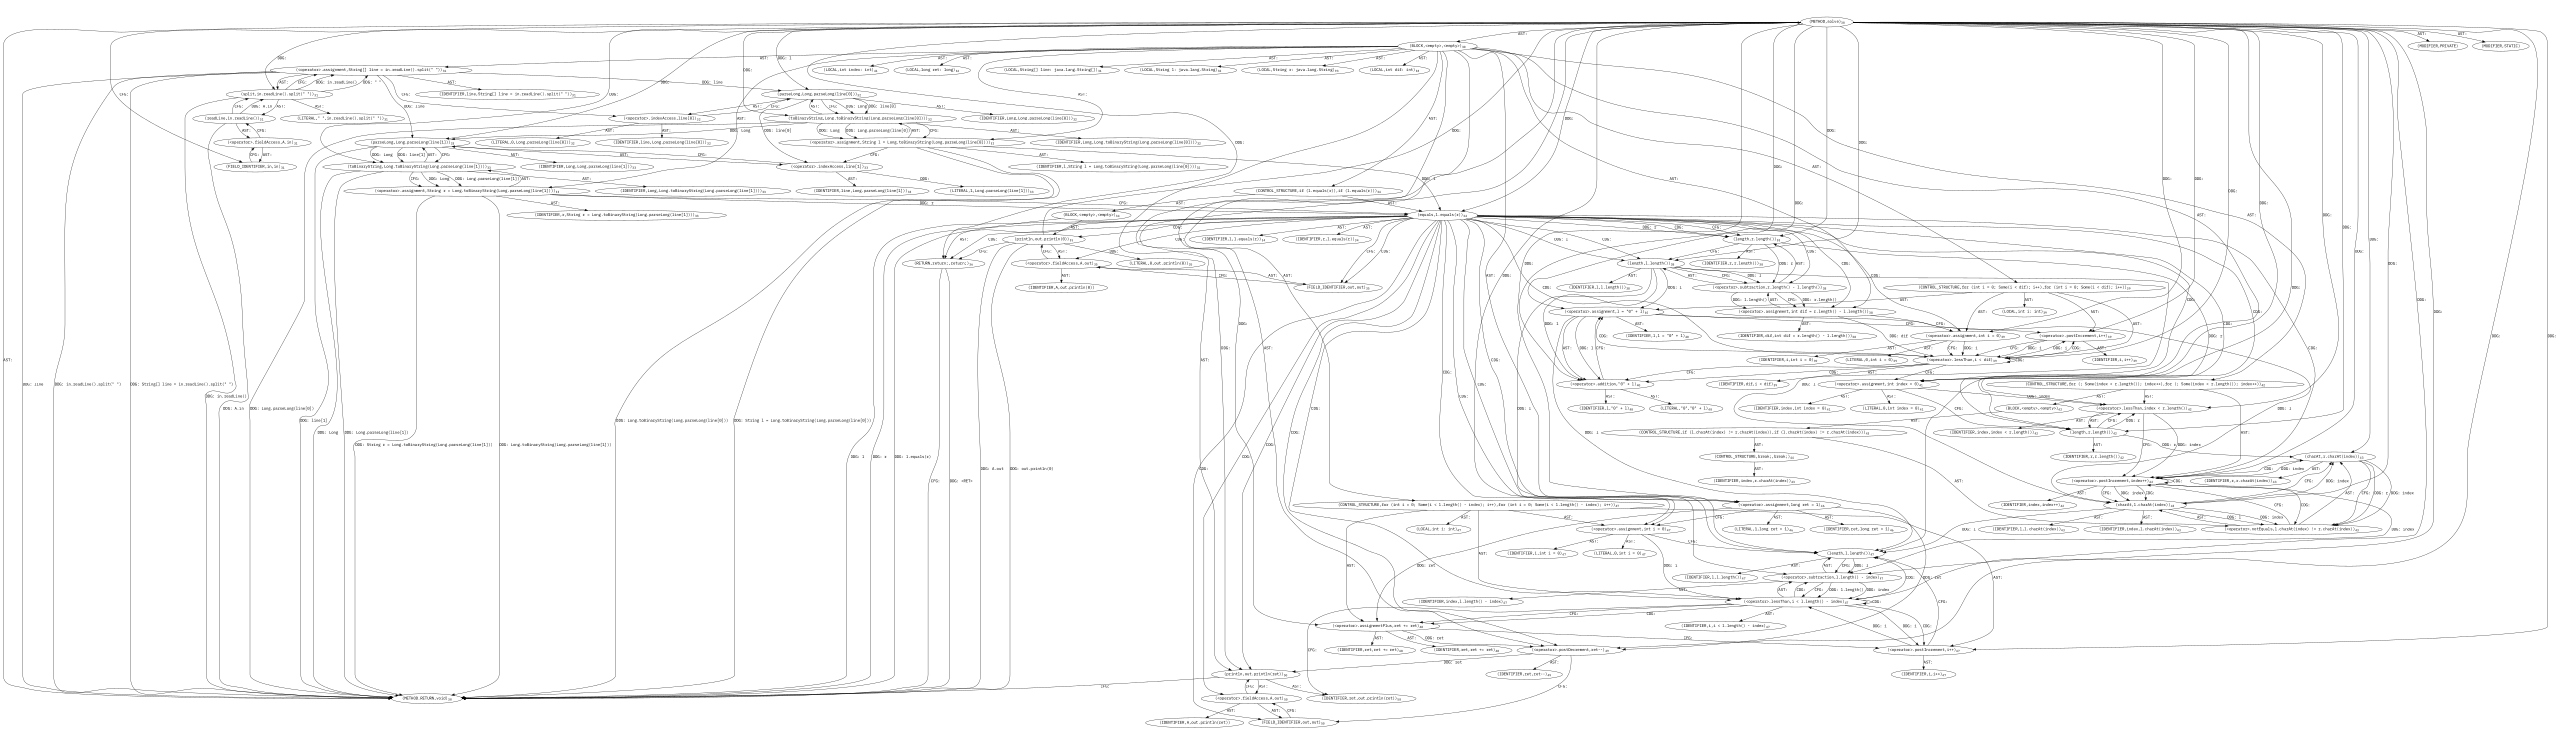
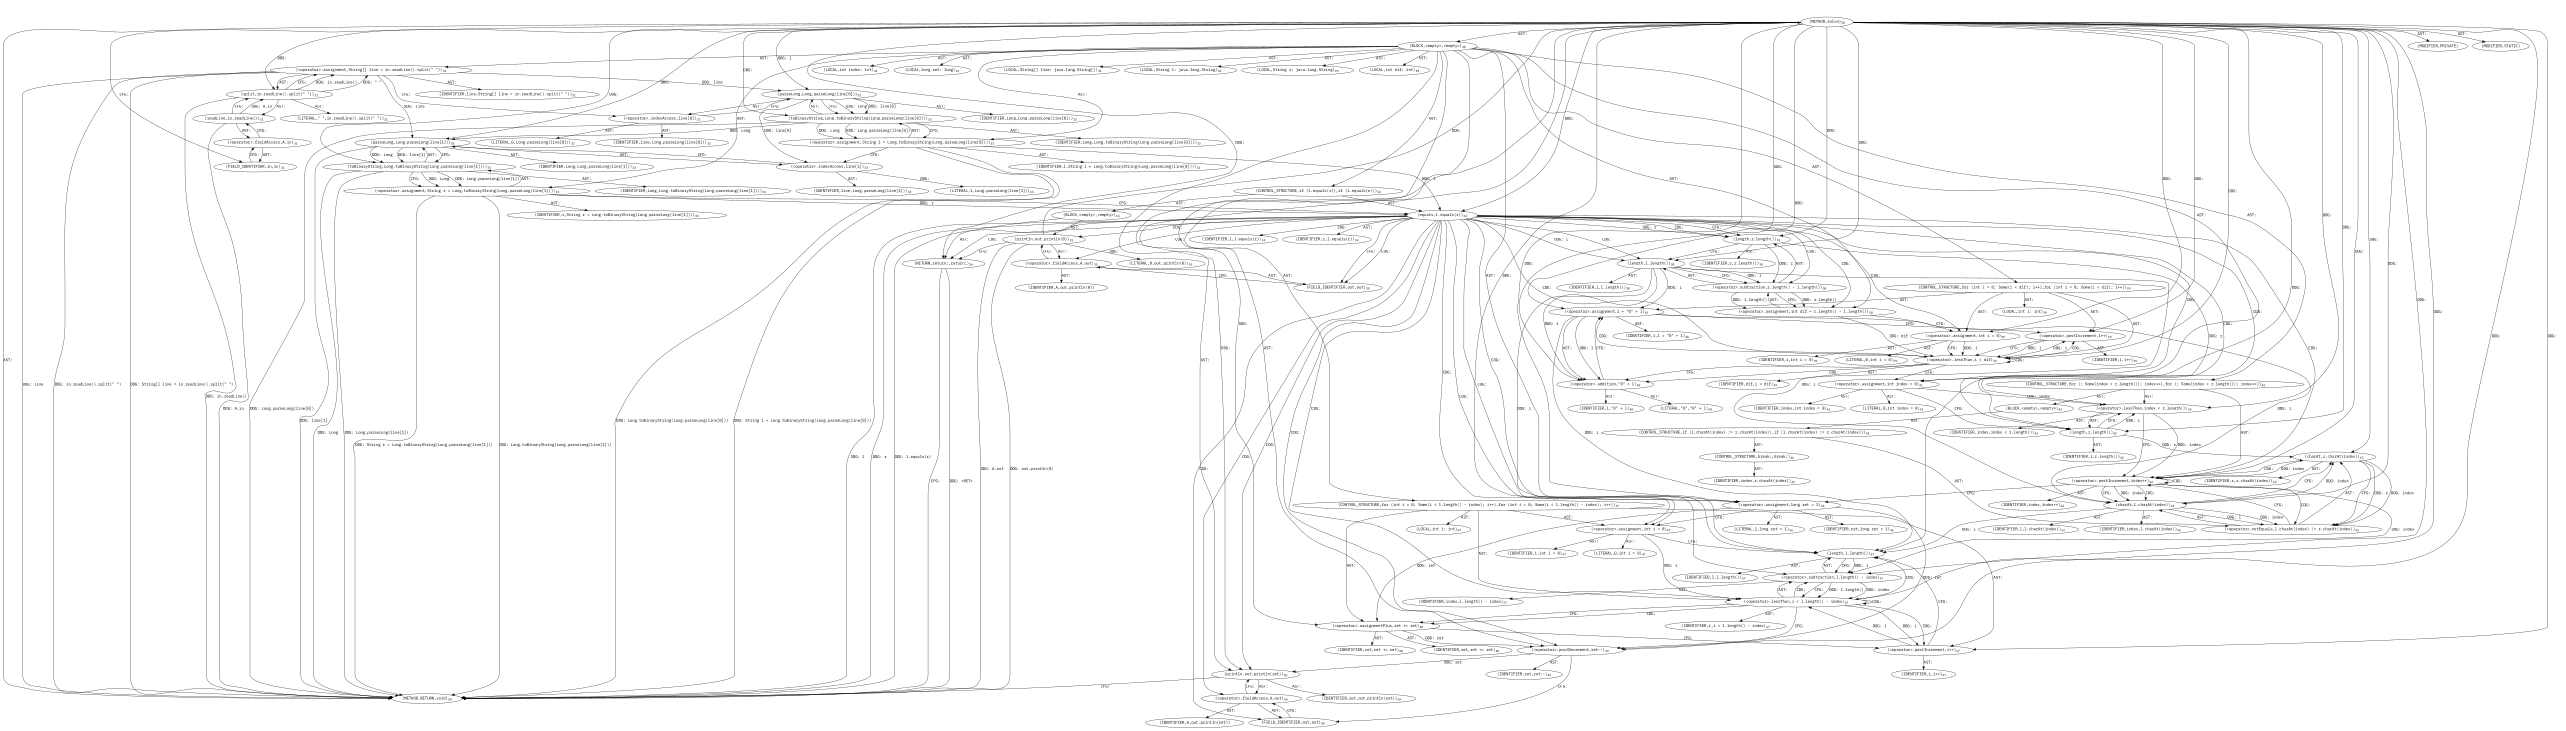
edge "(METHOD,solve)" -> "(<operator>.assignment,int index = 0)": removed, label "DDG:"
edge "(equals,l.equals(r))" -> "(IDENTIFIER,l,l.equals(r))": label "AST: " -> "CDG: "
node "(IDENTIFIER,dif,int dif = r.length() - l.length())": removed
edge "(<operator>.postIncrement,index++)" -> "(<operator>.assignment,long ret = 1)": added, label "CFG:"
edge "(<operator>.lessThan,i < l.length() - index)" -> "(IDENTIFIER,ret,out.println(ret))": now "(<operator>.lessThan,i < l.length() - index)" -> "(<operator>.postDecrement,ret--)"
